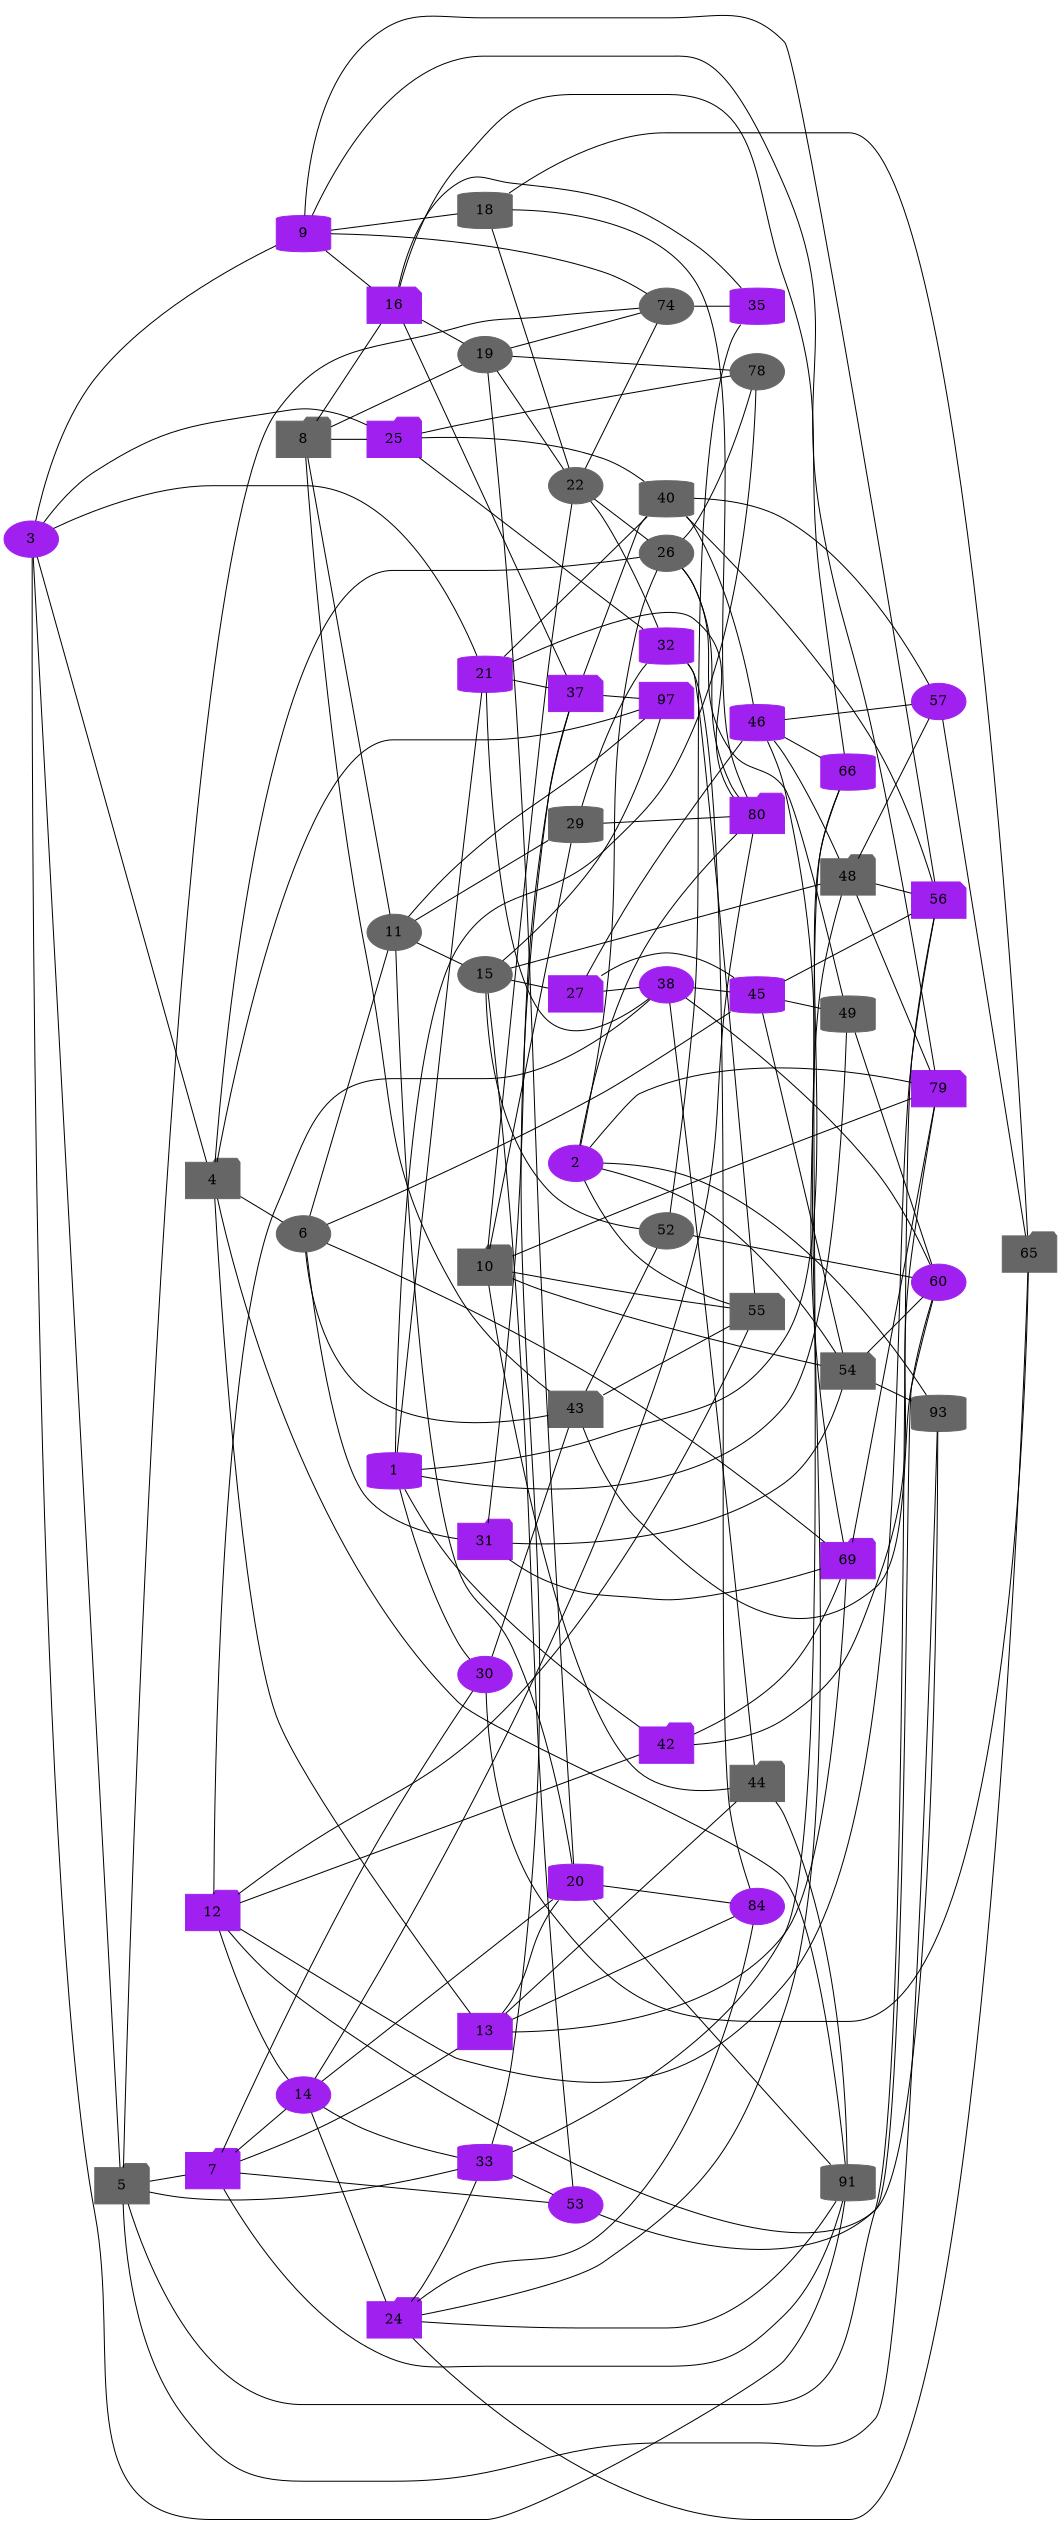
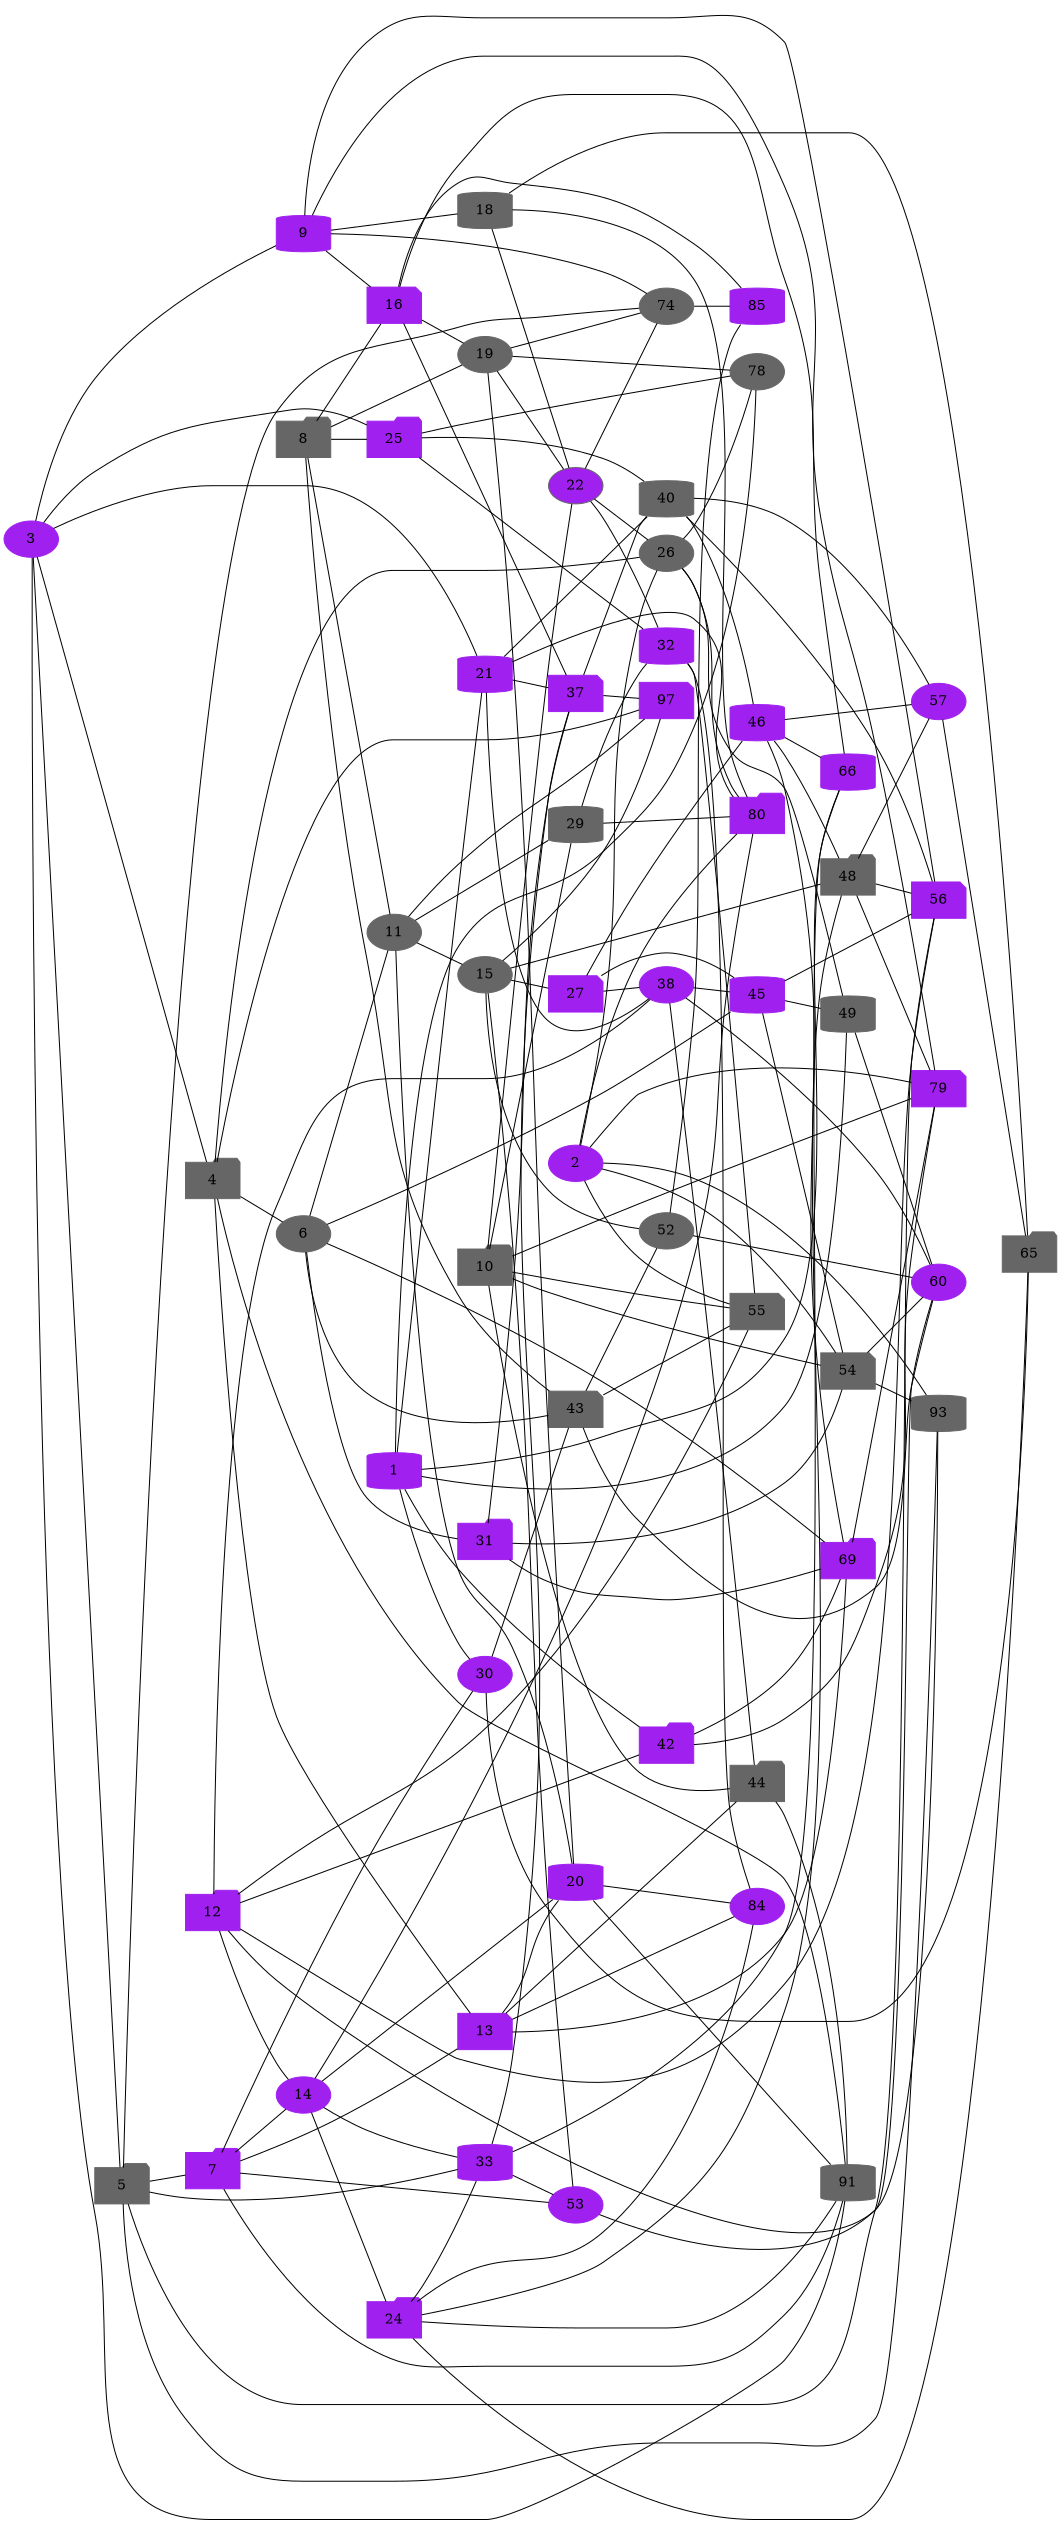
node "35": label "35" -> "85"
node "22": fillcolor gray40 -> purple
